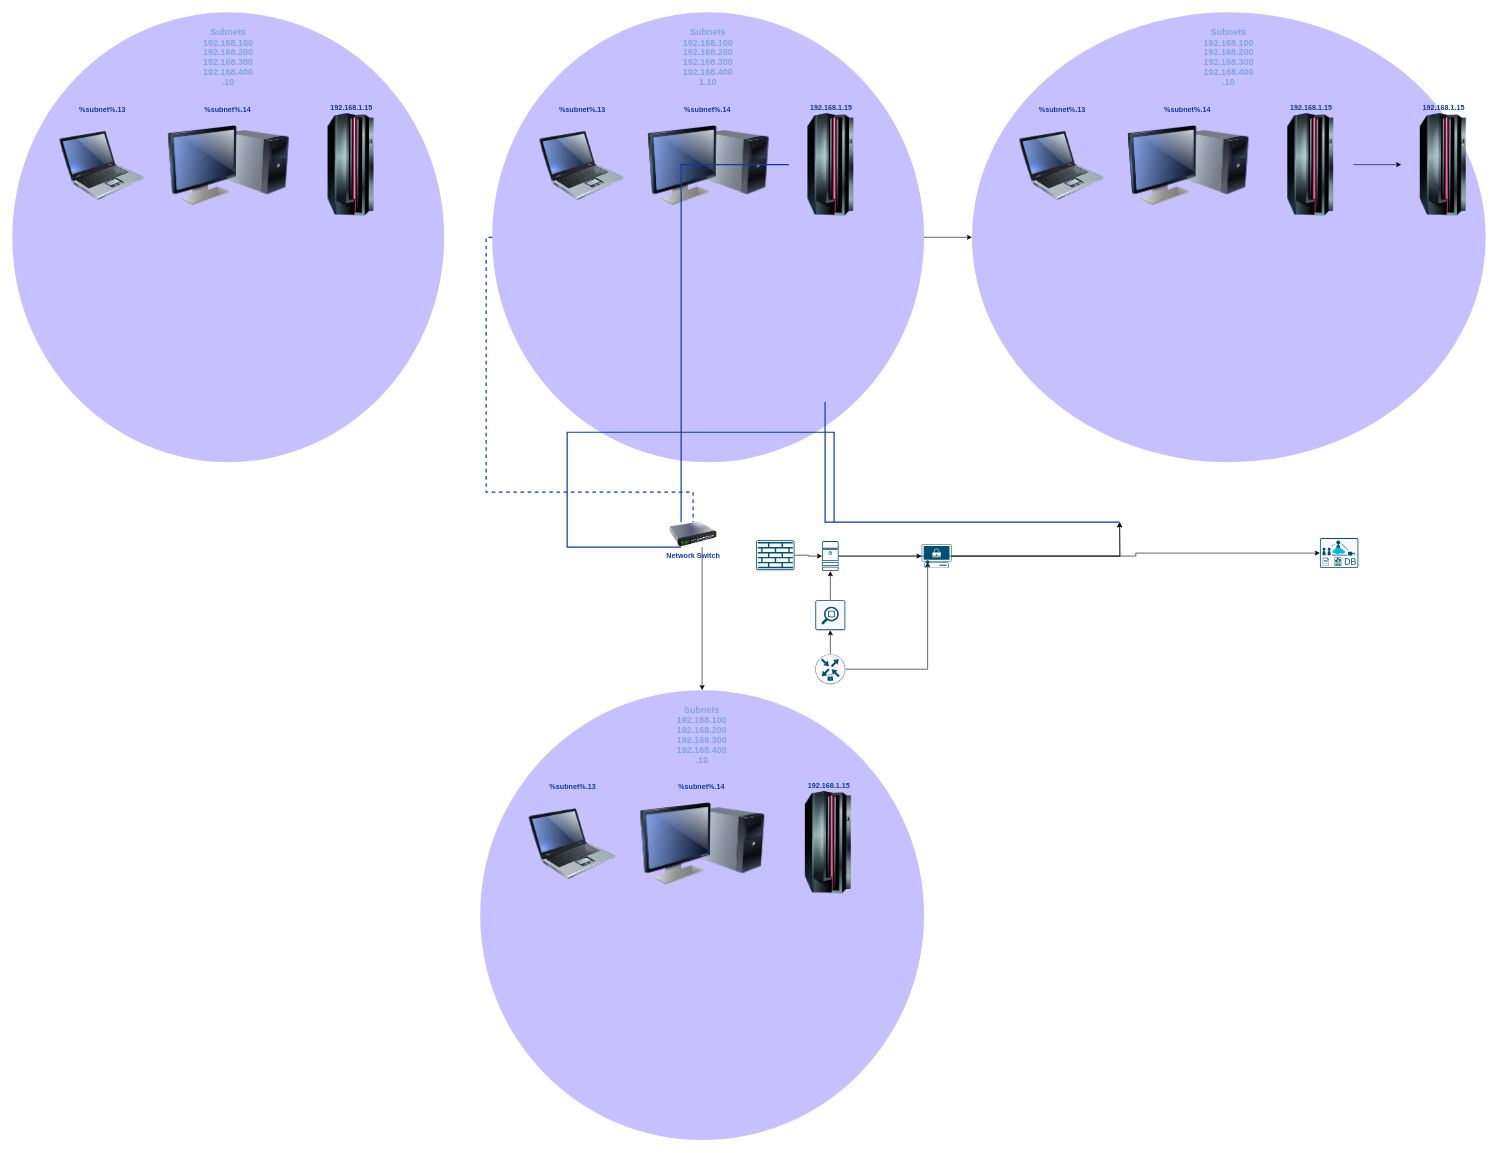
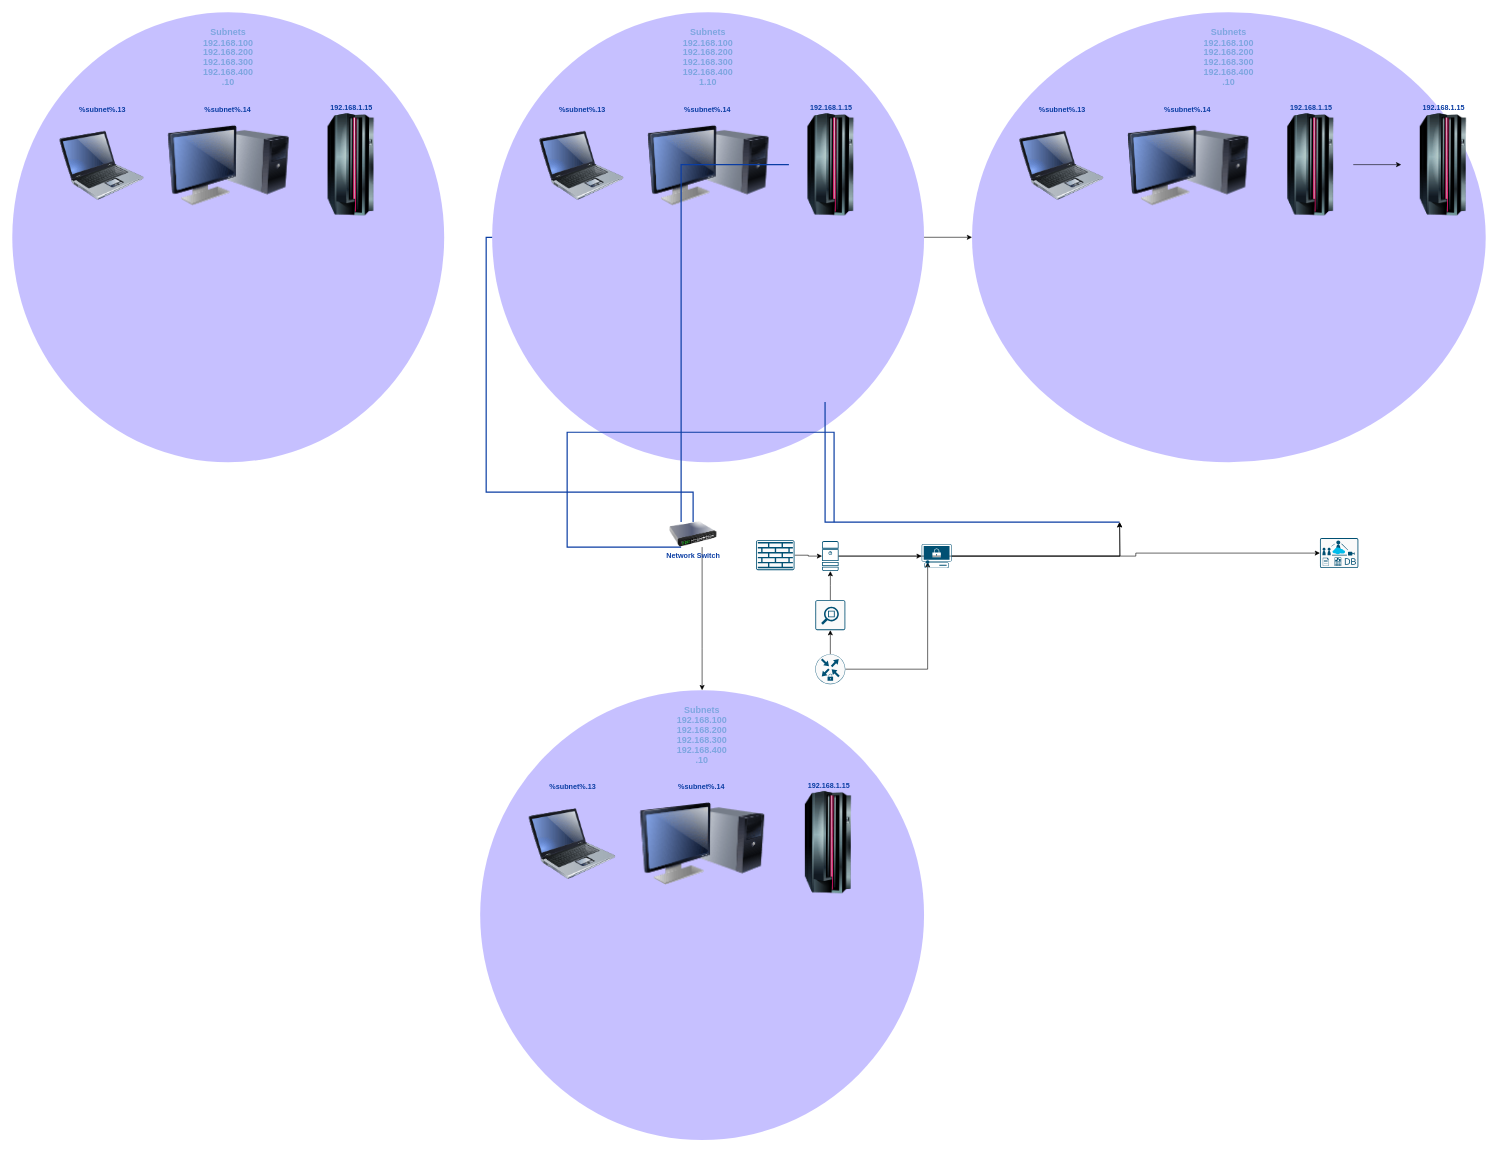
edge "Subnets 192.168.100 192.168.200 192.168.300 192.168.400 1.10" -- "Network Switch": style dashed -> solid
